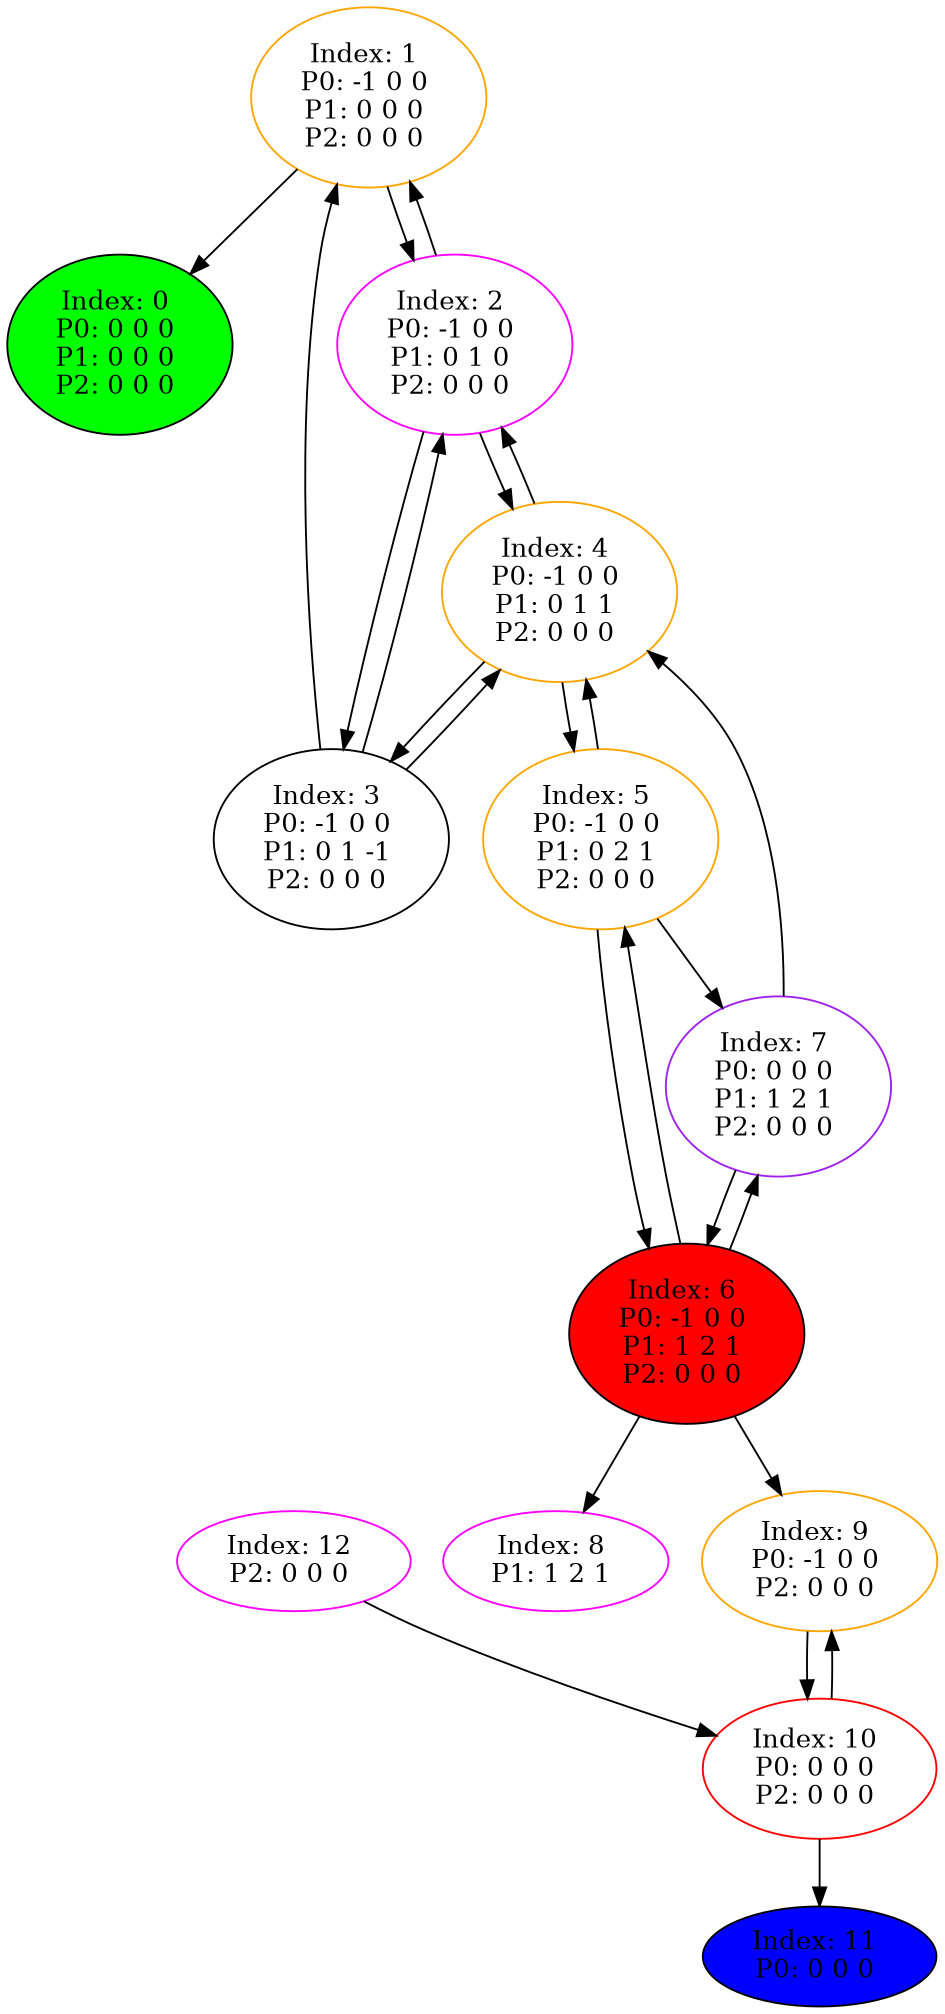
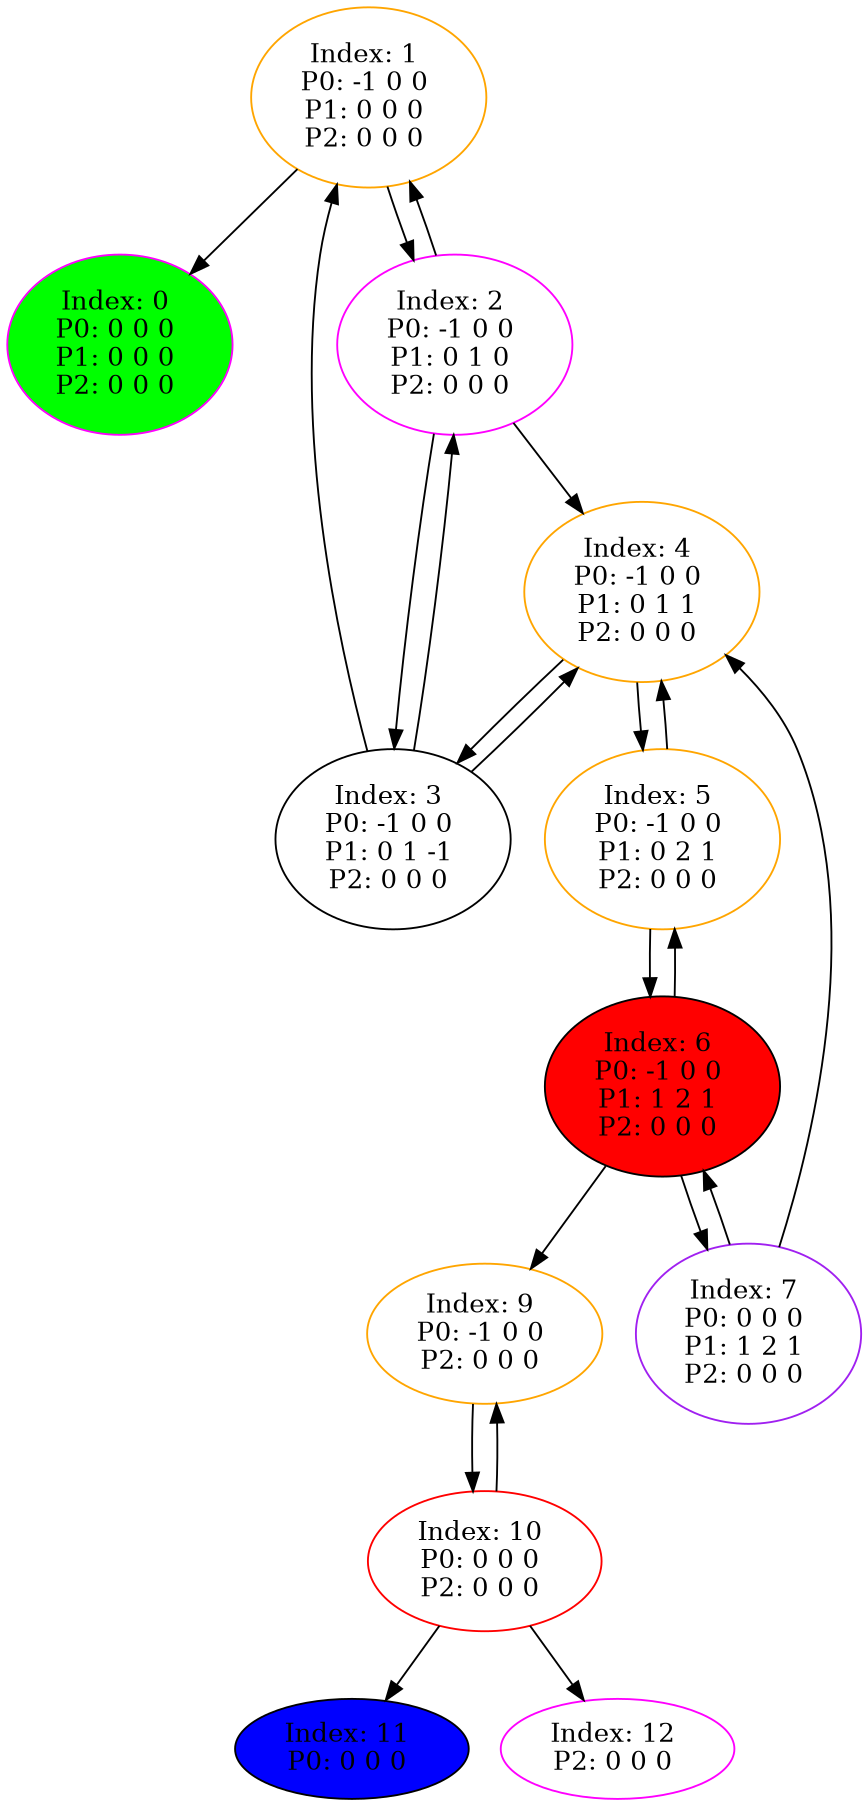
node "Index: 0 P0: 0 0 0 P1: 0 0 0 P2: 0 0 0": color black -> fuchsia
edge "Index: 4 P0: -1 0 0 P1: 0 1 1 P2: 0 0 0" -> "Index: 2 P0: -1 0 0 P1: 0 1 0 P2: 0 0 0": removed
edge "Index: 5 P0: -1 0 0 P1: 0 2 1 P2: 0 0 0" -> "Index: 7 P0: 0 0 0 P1: 1 2 1 P2: 0 0 0": removed
node "Index: 8 P1: 1 2 1": removed
edge "Index: 12 P2: 0 0 0" -> "Index: 10 P0: 0 0 0 P2: 0 0 0": reversed
